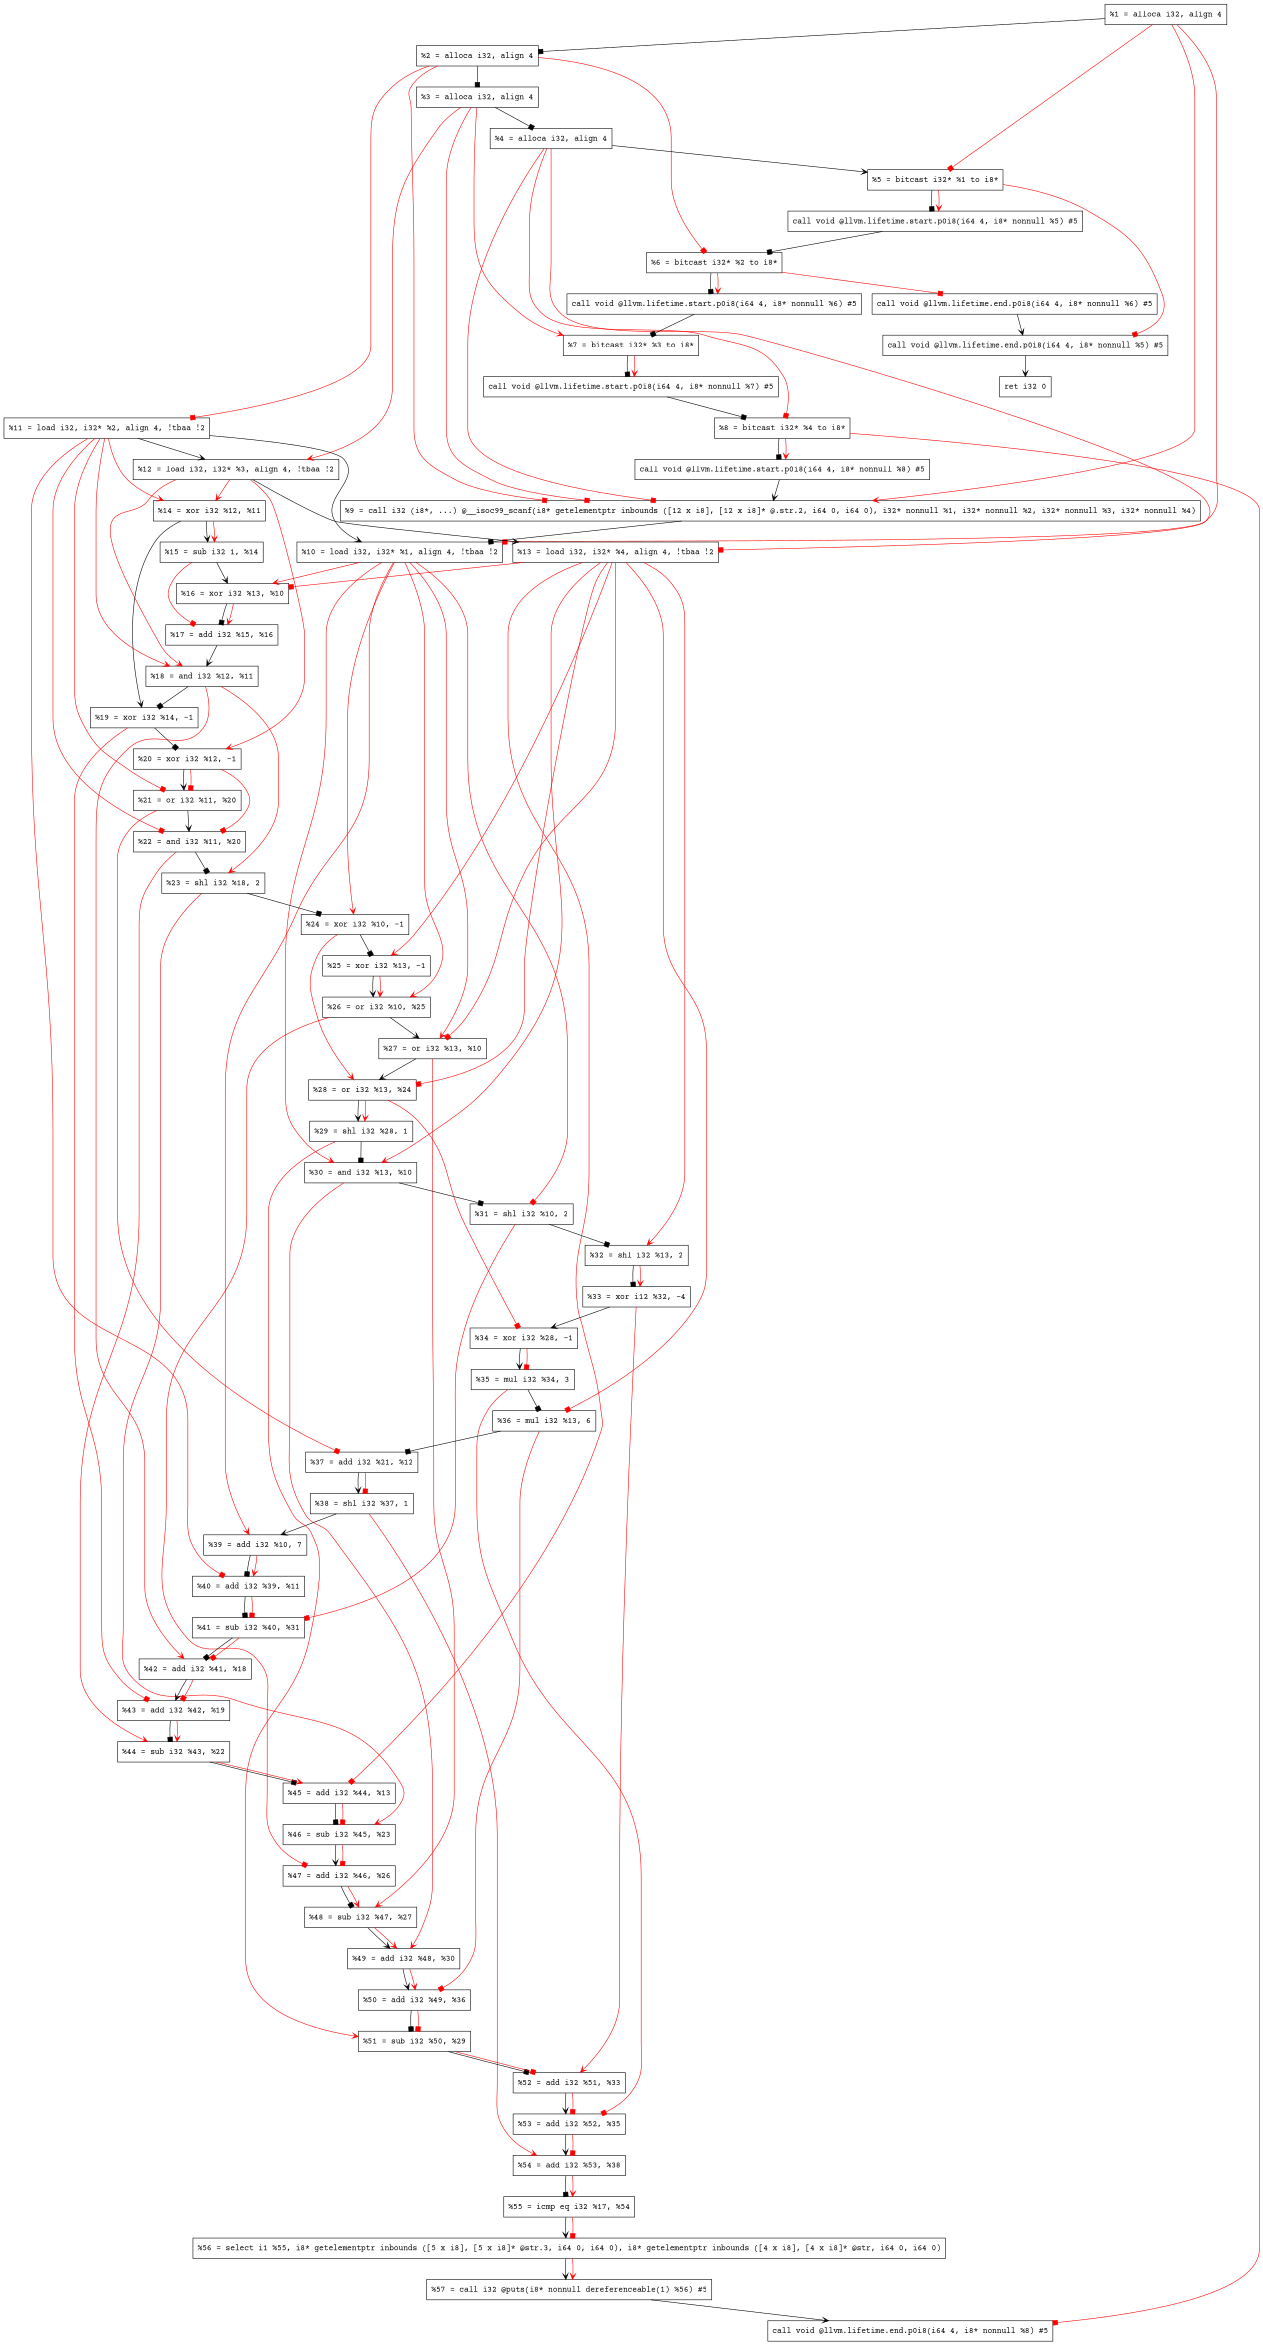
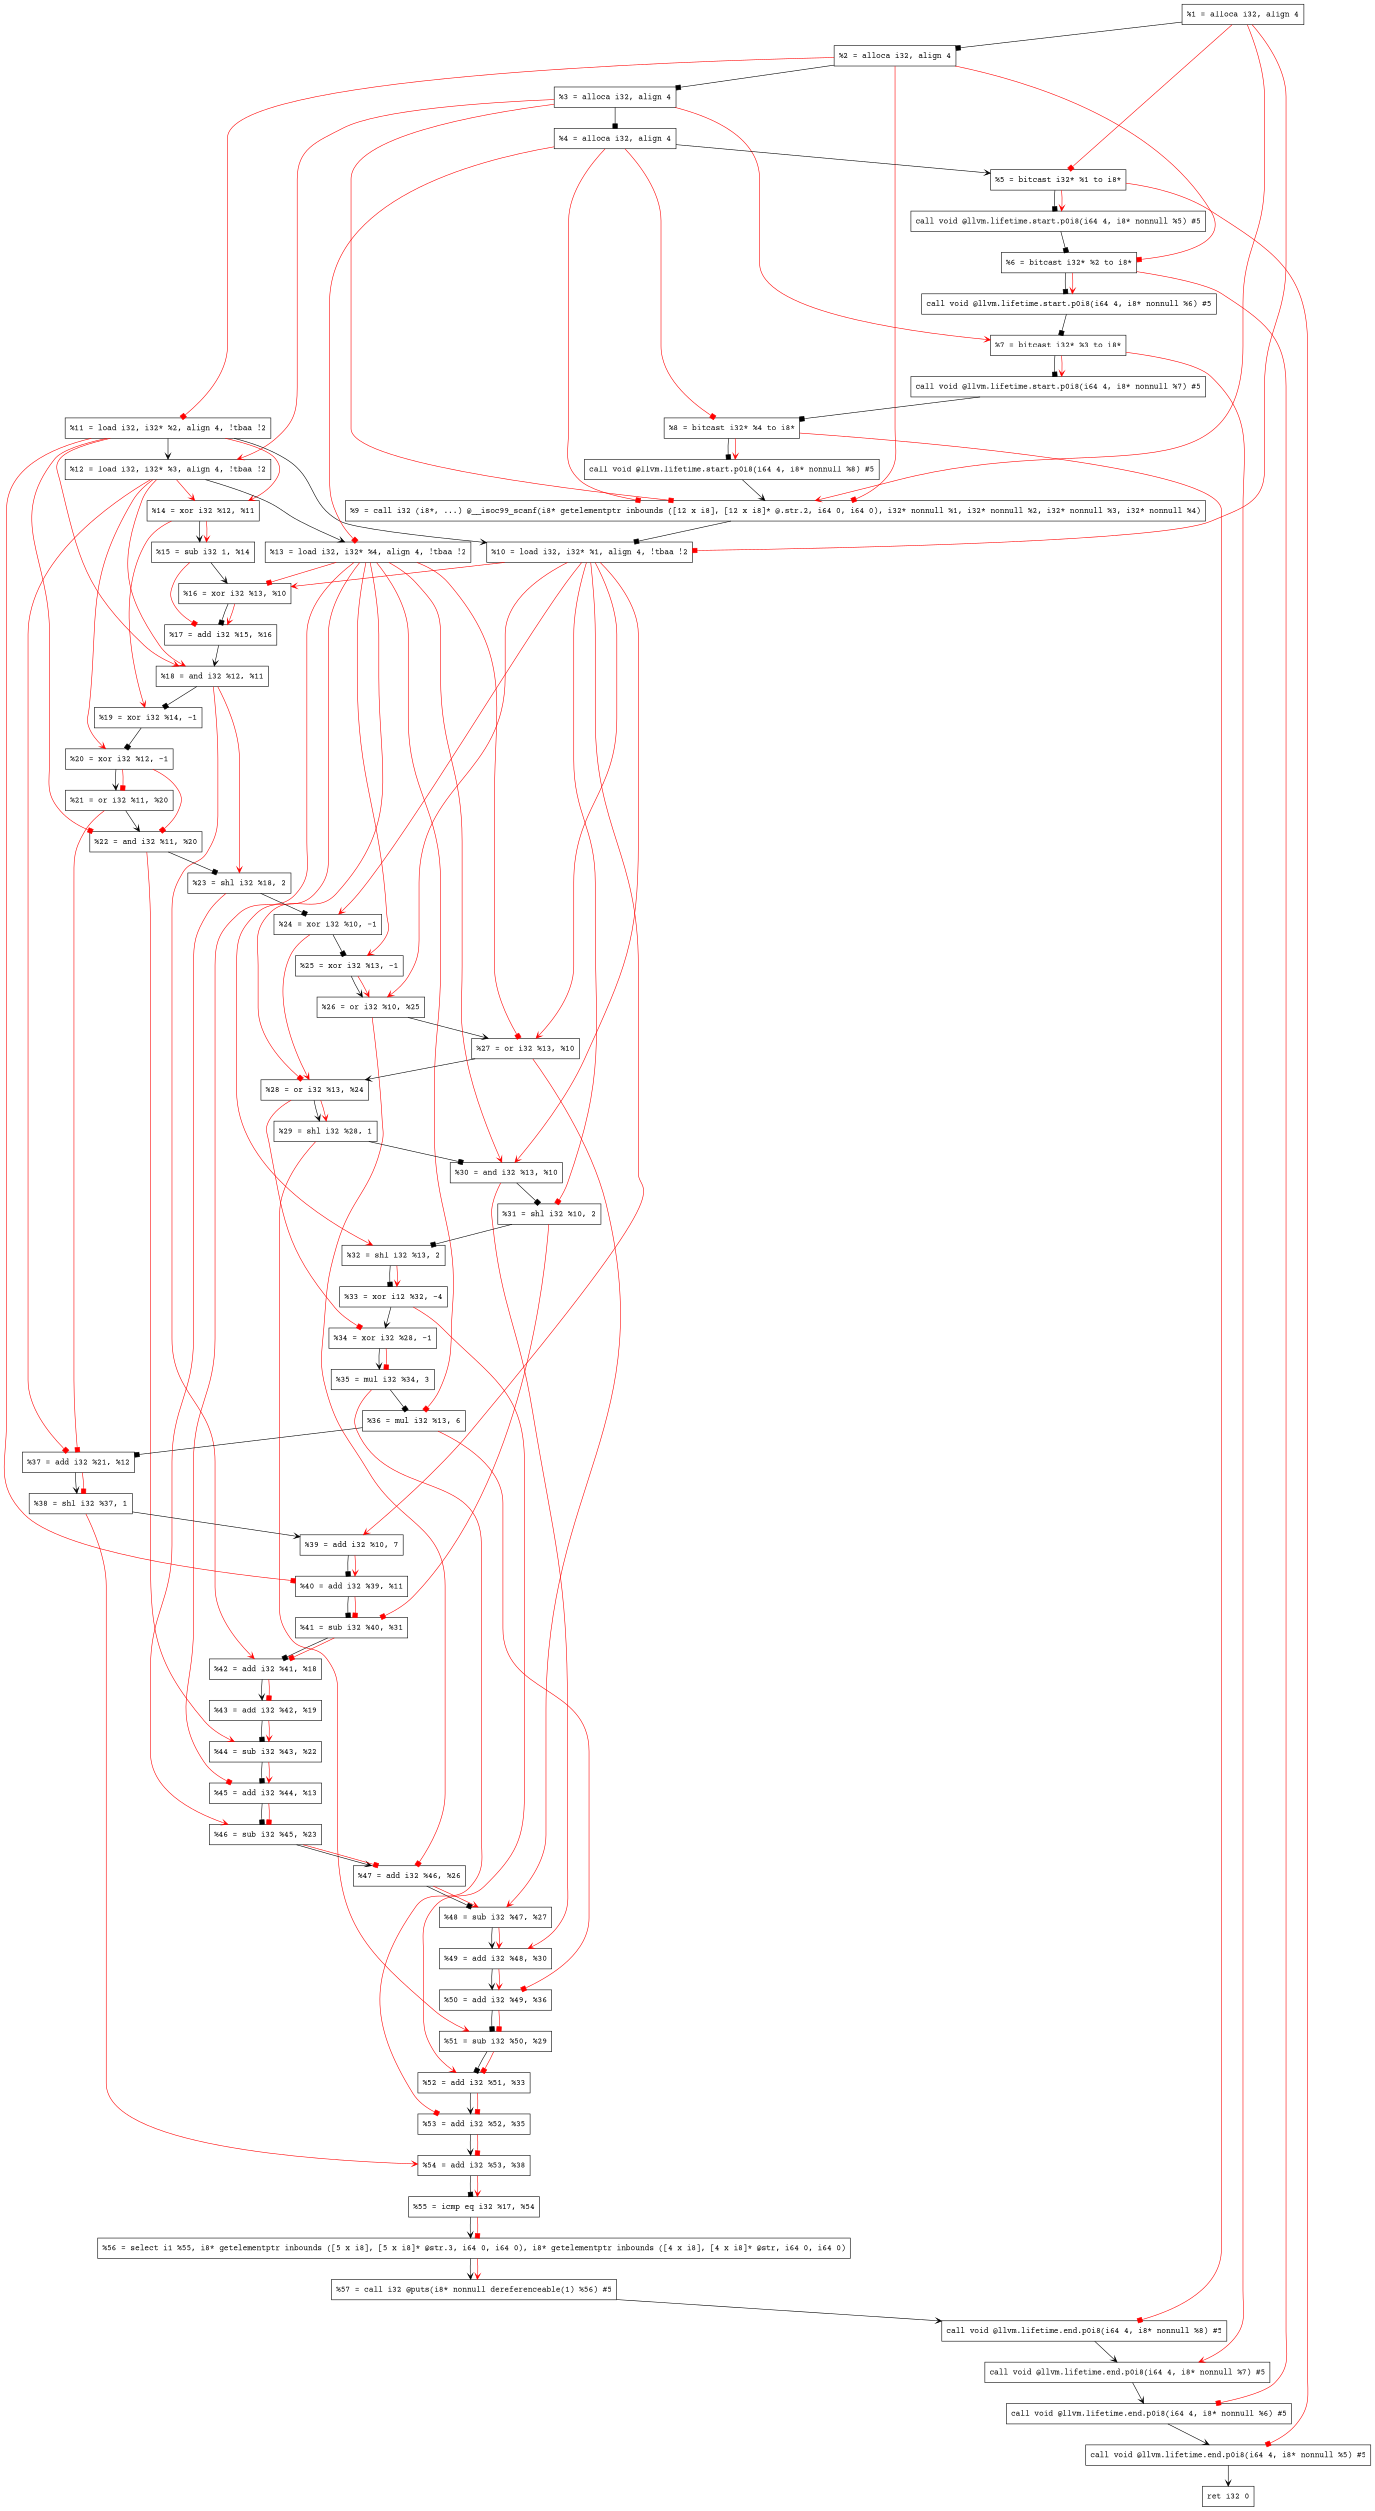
edge "%14 = xor i32 %12, %11" -> "%19 = xor i32 %14, -1": color black -> red
edge "%11 = load i32, i32* %2, align 4, !tbaa !2" -> "%21 = or i32 %11, %20": removed
edge "%12 = load i32, i32* %3, align 4, !tbaa !2" -> "%37 = add i32 %21, %12": added
edge "%19 = xor i32 %14, -1" -> "%43 = add i32 %42, %19": removed
node "call void @llvm.lifetime.end.p0i8(i64 4, i8* nonnull %7) #5": added
